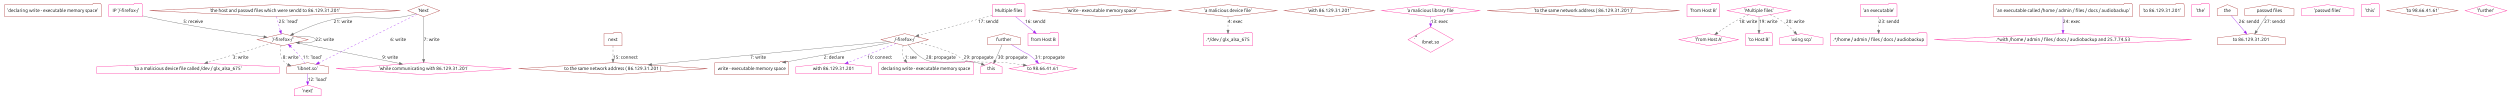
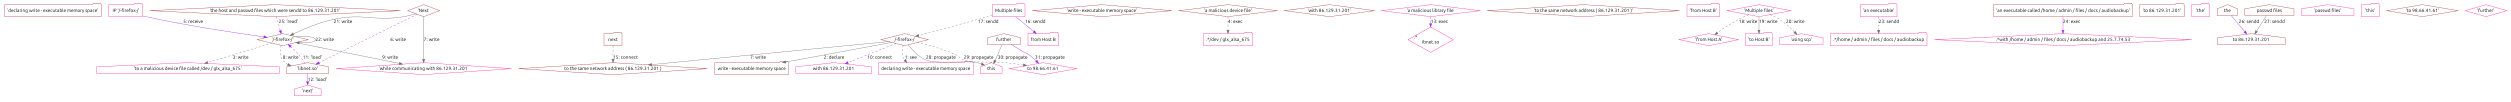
edge "IP '/-firefox-/'" -> "'/-firefox-/'": color gray40 -> purple
